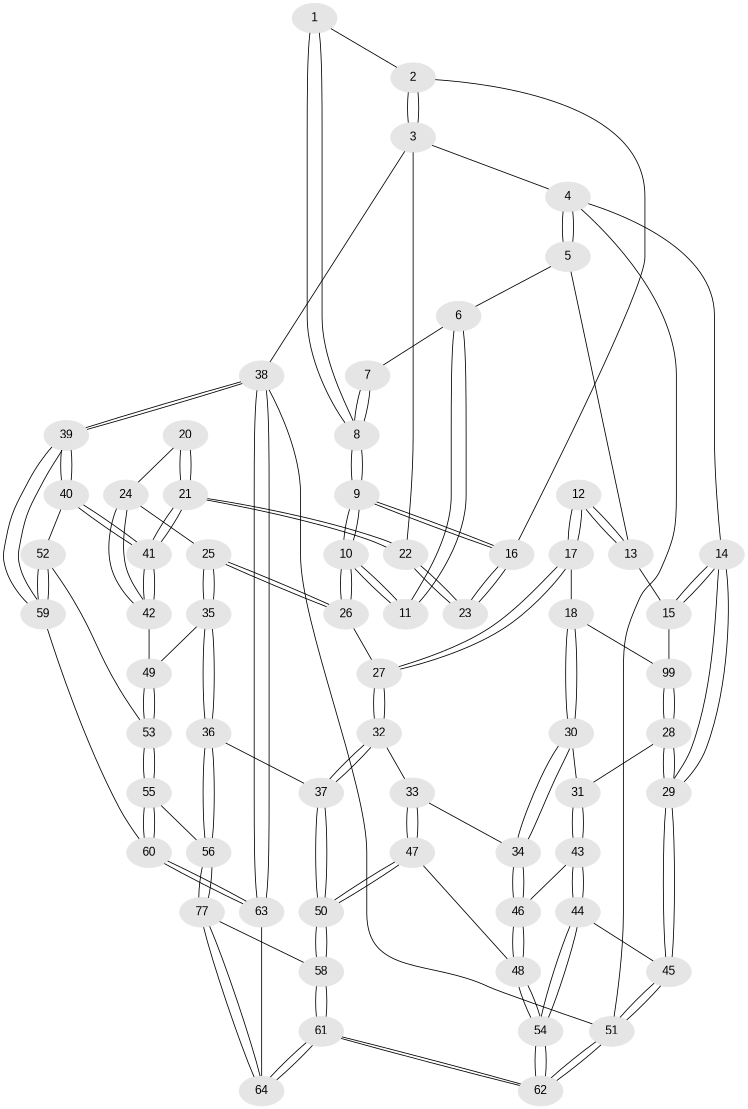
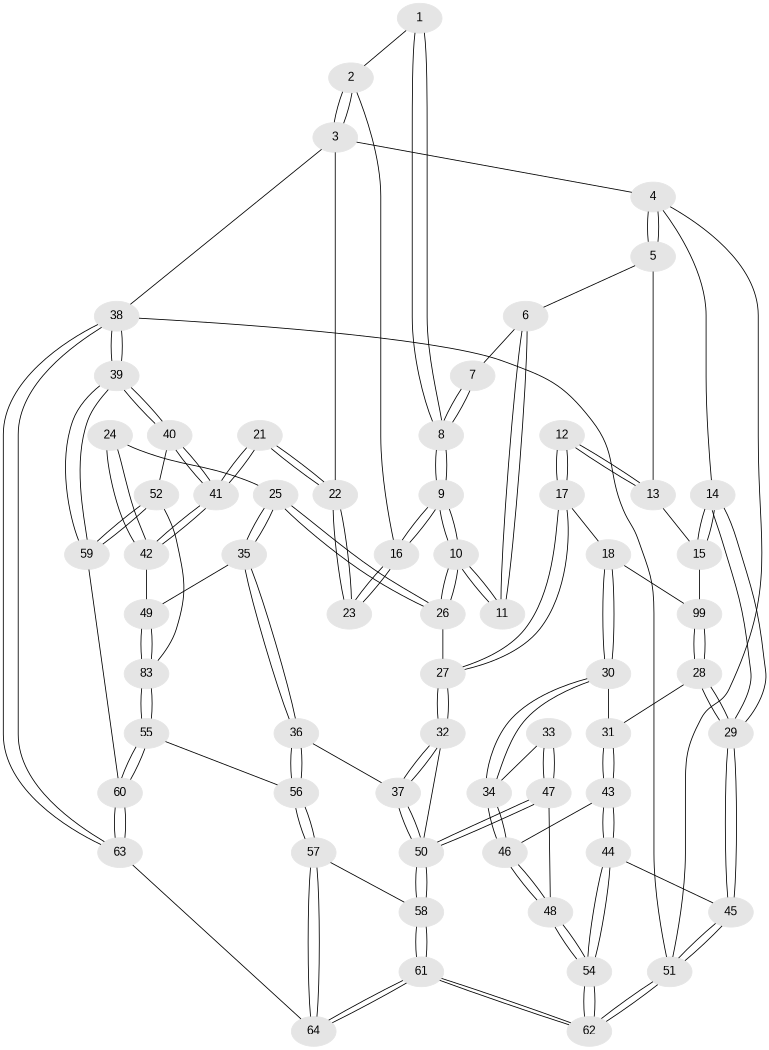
node "20": removed
node "53": label "53" -> "83"
edge "32" -- "33": now "32" -- "50"
node "77": label "77" -> "57"
